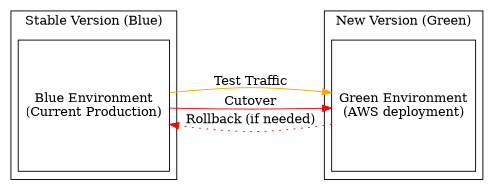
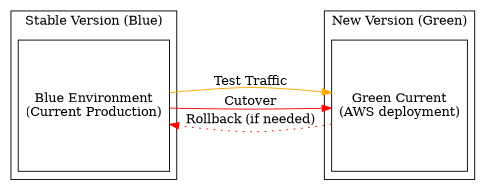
node "Green Environment (AWS deployment)": label "Green Environment (AWS deployment)" -> "Green Current (AWS deployment)"
